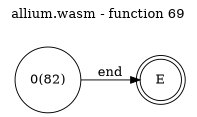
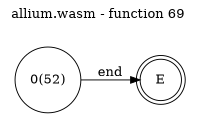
node "0(82)": label "0(82)" -> "0(52)"
